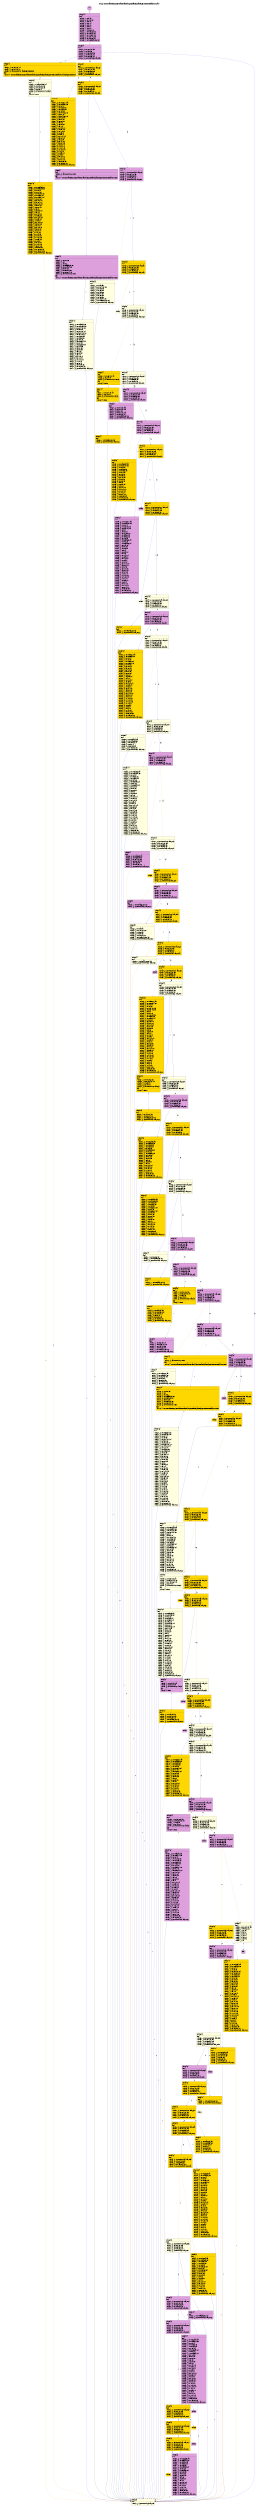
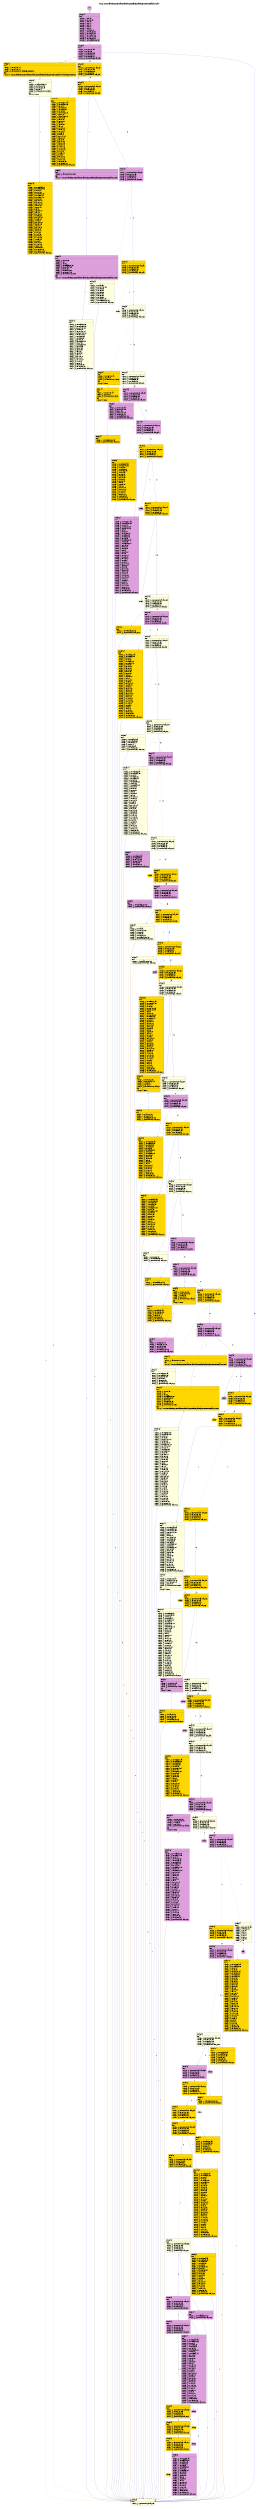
node "0x40198c [28]": fillcolor plum -> gold
